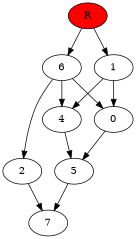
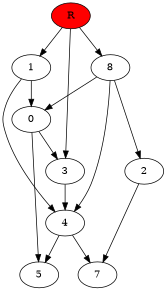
node "6": label "6" -> "8"
node "3": added
edge "5" -> "7": now "4" -> "7"
